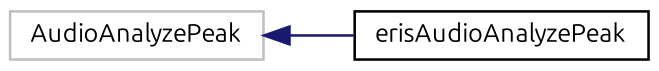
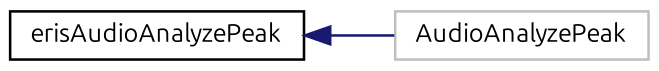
edge "erisAudioAnalyzePeak" -> "AudioAnalyzePeak": reversed
